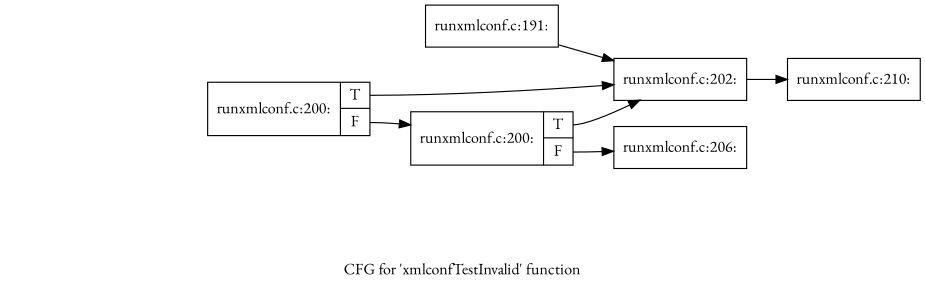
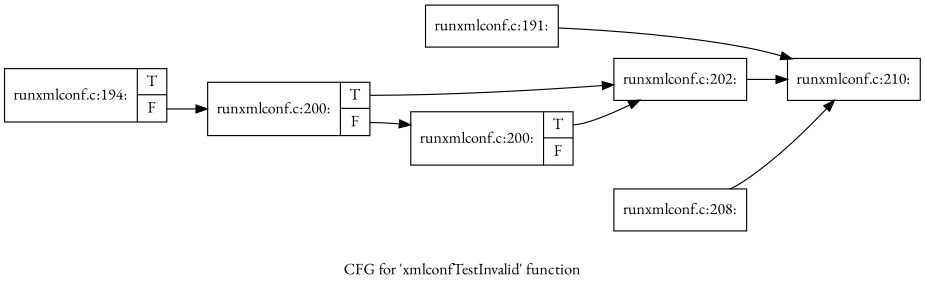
edge "runxmlconf.c:191:" -> "runxmlconf.c:202:": now "runxmlconf.c:191:" -> "runxmlconf.c:210:"
node "runxmlconf.c:194:": added
node "runxmlconf.c:206:": removed
node "runxmlconf.c:208:": added
